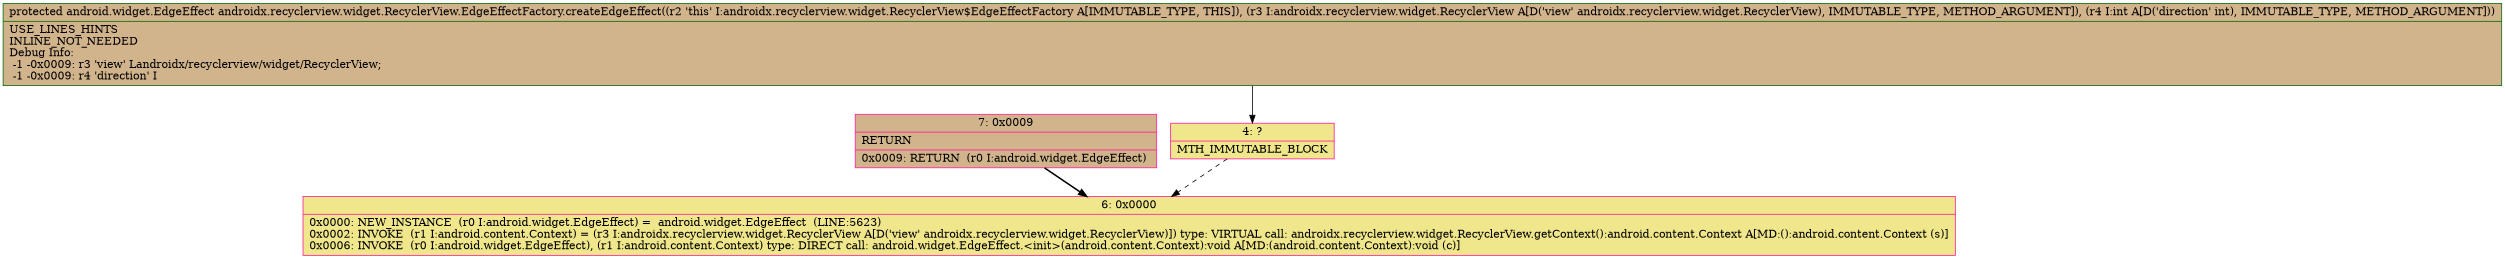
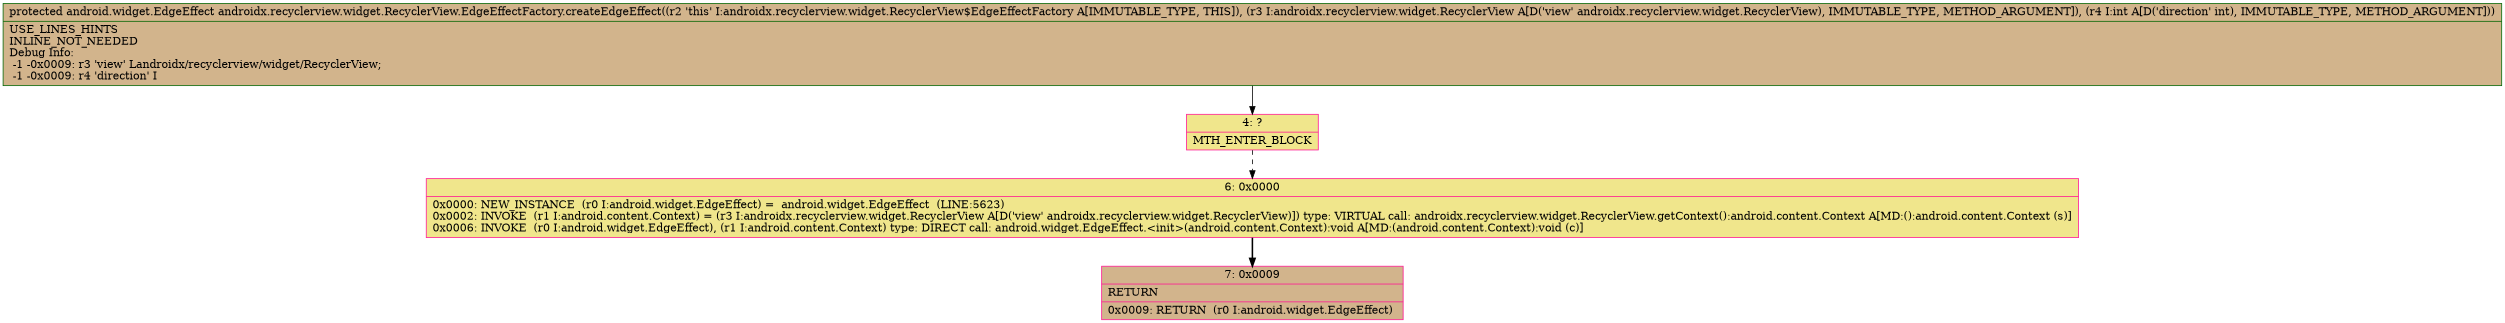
node "4: ?": text "MTH_IMMUTABLE_BLOCK" -> "MTH_ENTER_BLOCK"
edge "7: 0x0009" -> "6: 0x0000": reversed
